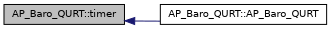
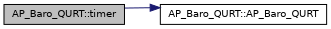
edge "AP_Baro_QURT::AP_Baro_QURT" -> "AP_Baro_QURT::timer": reversed
